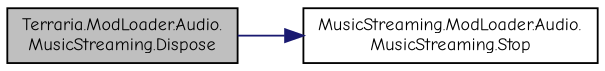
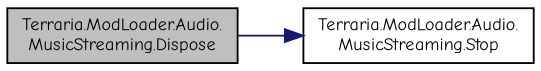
node "MusicStreaming.ModLoader.Audio. MusicStreaming.Stop": label "MusicStreaming.ModLoader.Audio. MusicStreaming.Stop" -> "Terraria.ModLoader.Audio. MusicStreaming.Stop"
